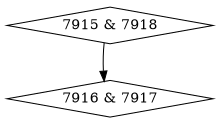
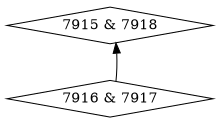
edge "7915 & 7918" -> "7916 & 7917": reversed
